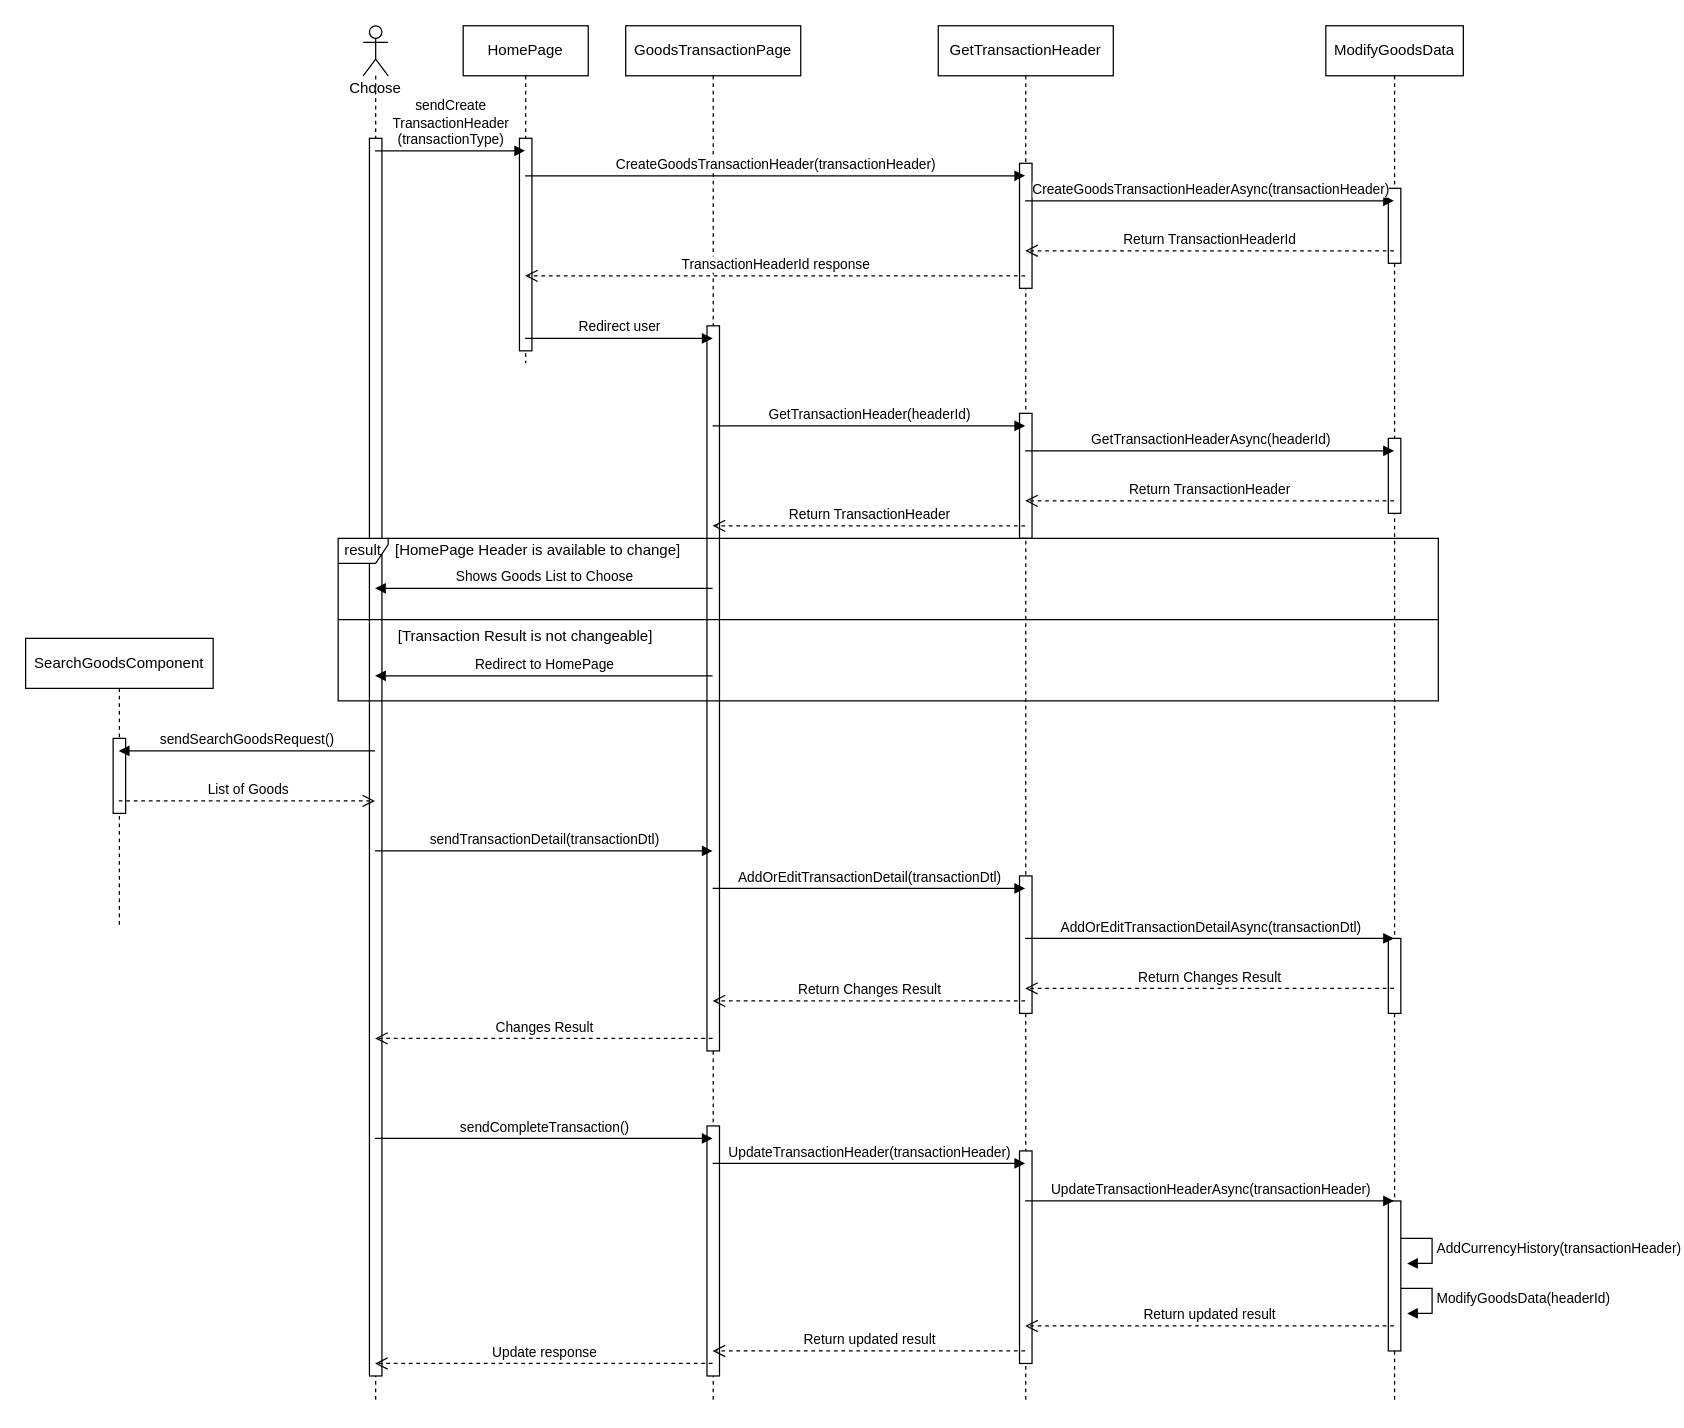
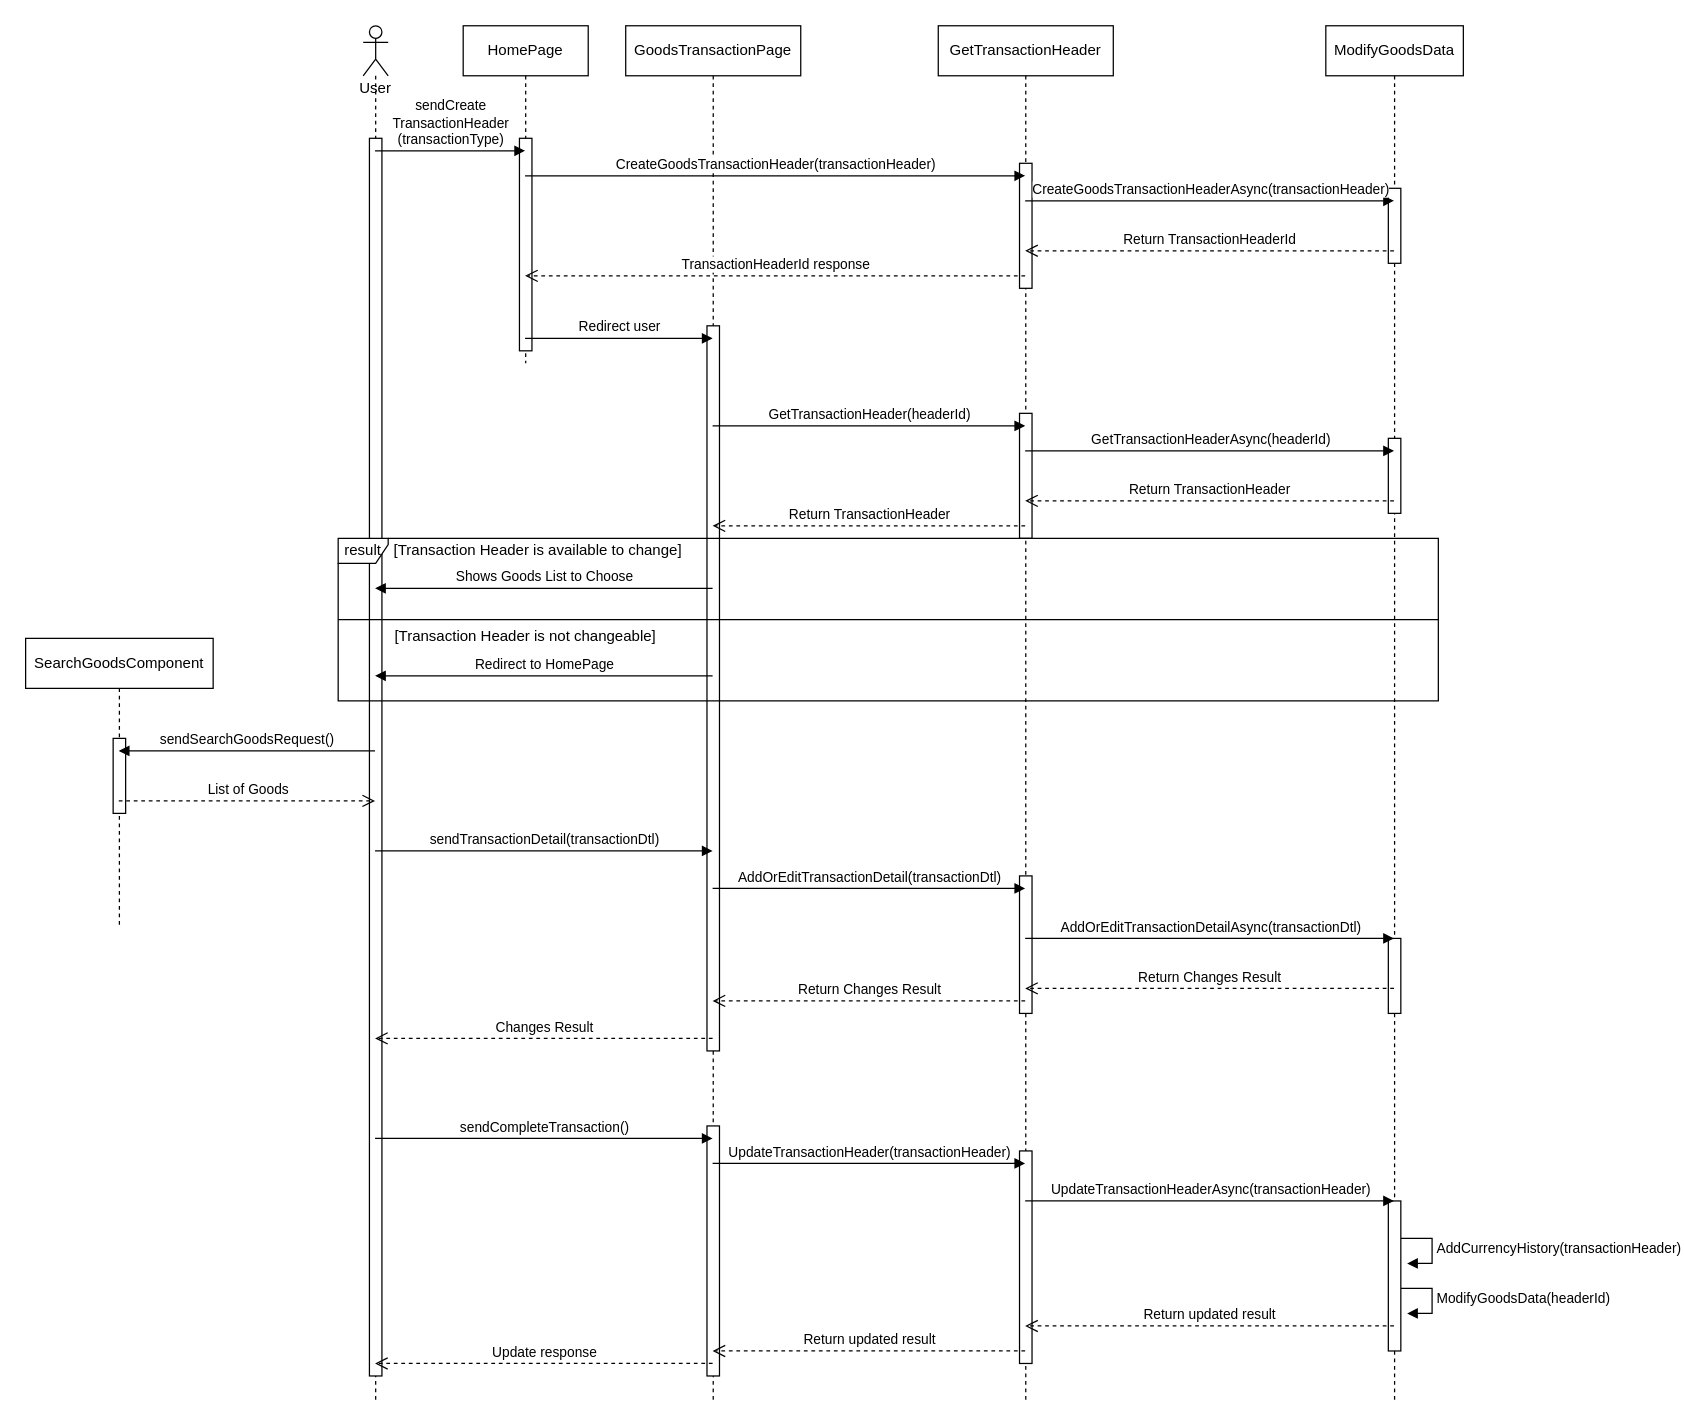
node "Choose": label "Choose" -> "User"
node "[HomePage Header is available to change]": label "[HomePage Header is available to change]" -> "[Transaction Header is available to change]"
node "[Transaction Result is not changeable]": label "[Transaction Result is not changeable]" -> "[Transaction Header is not changeable]"
